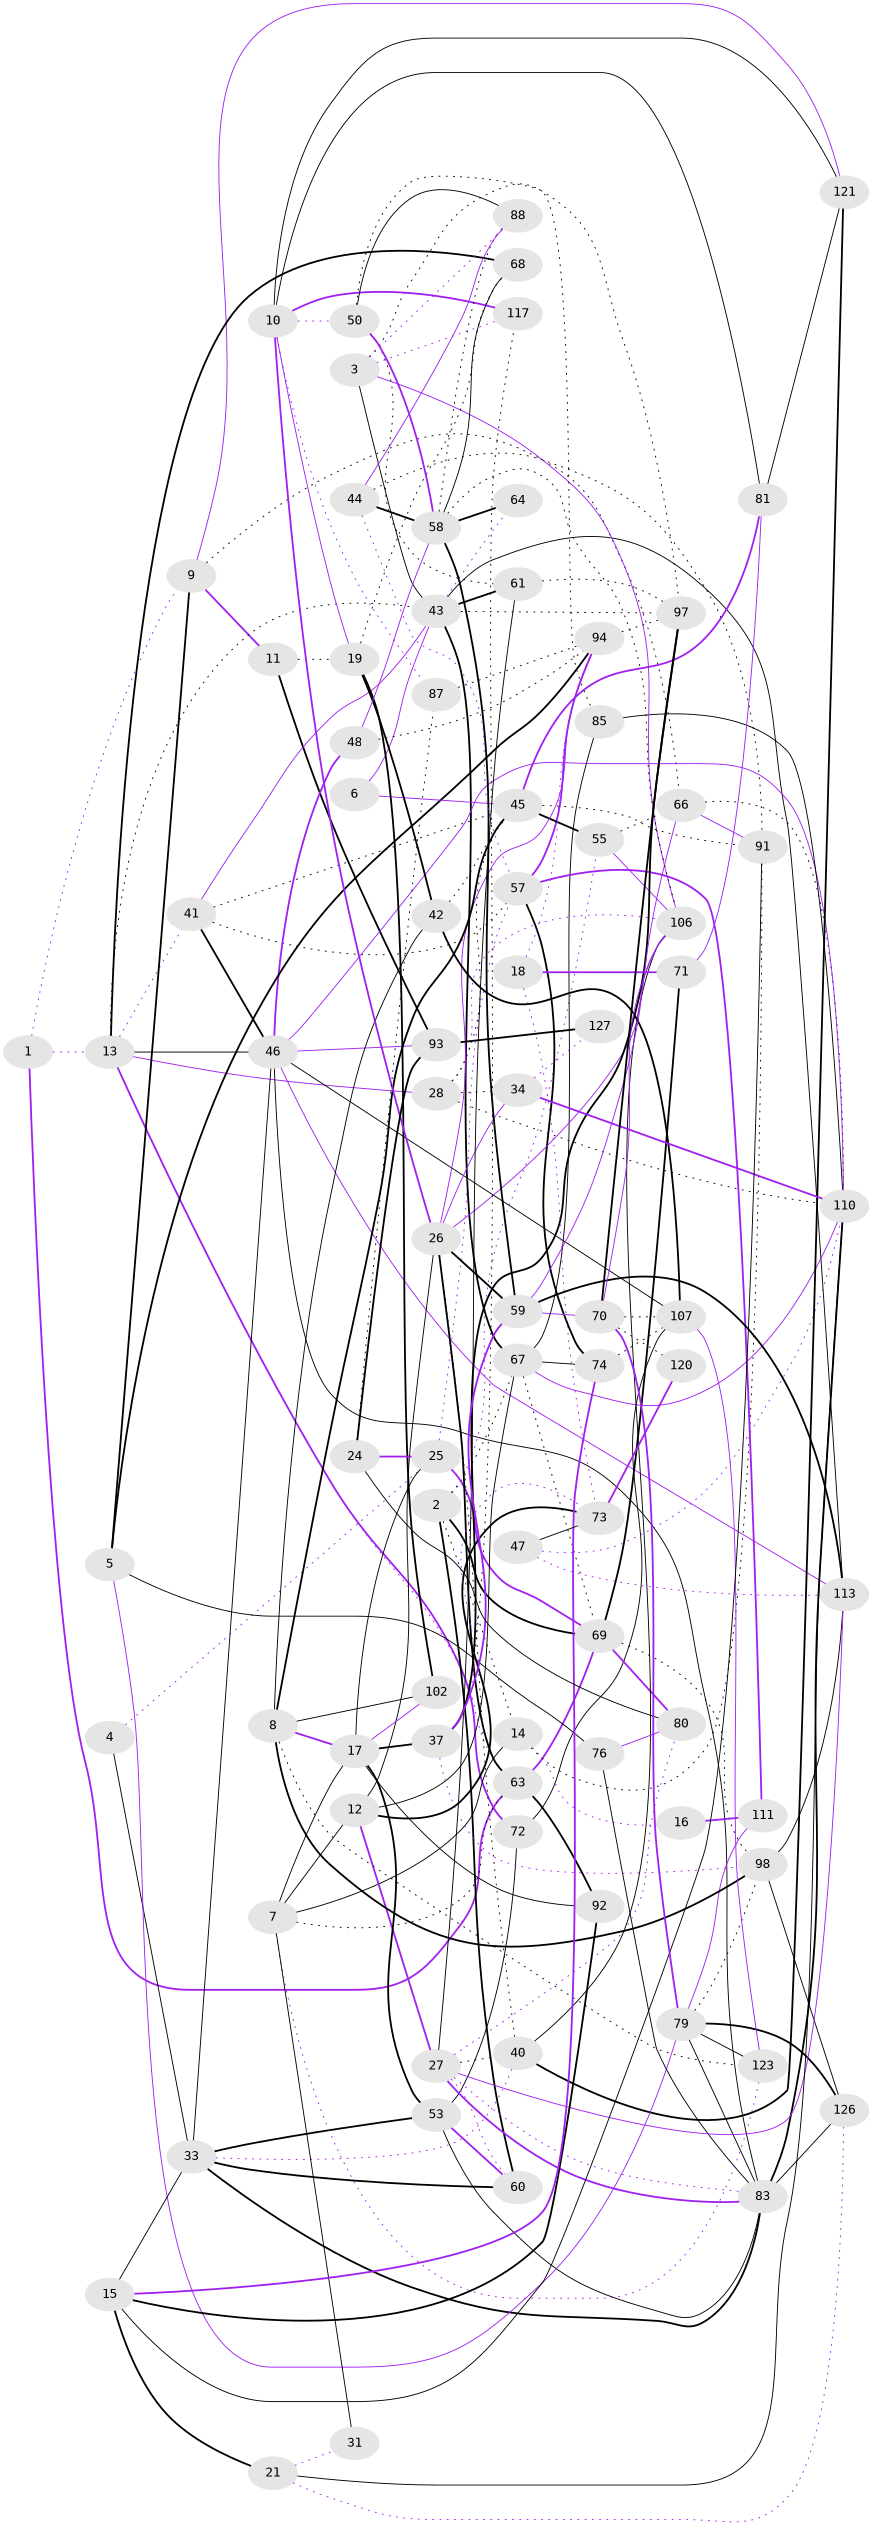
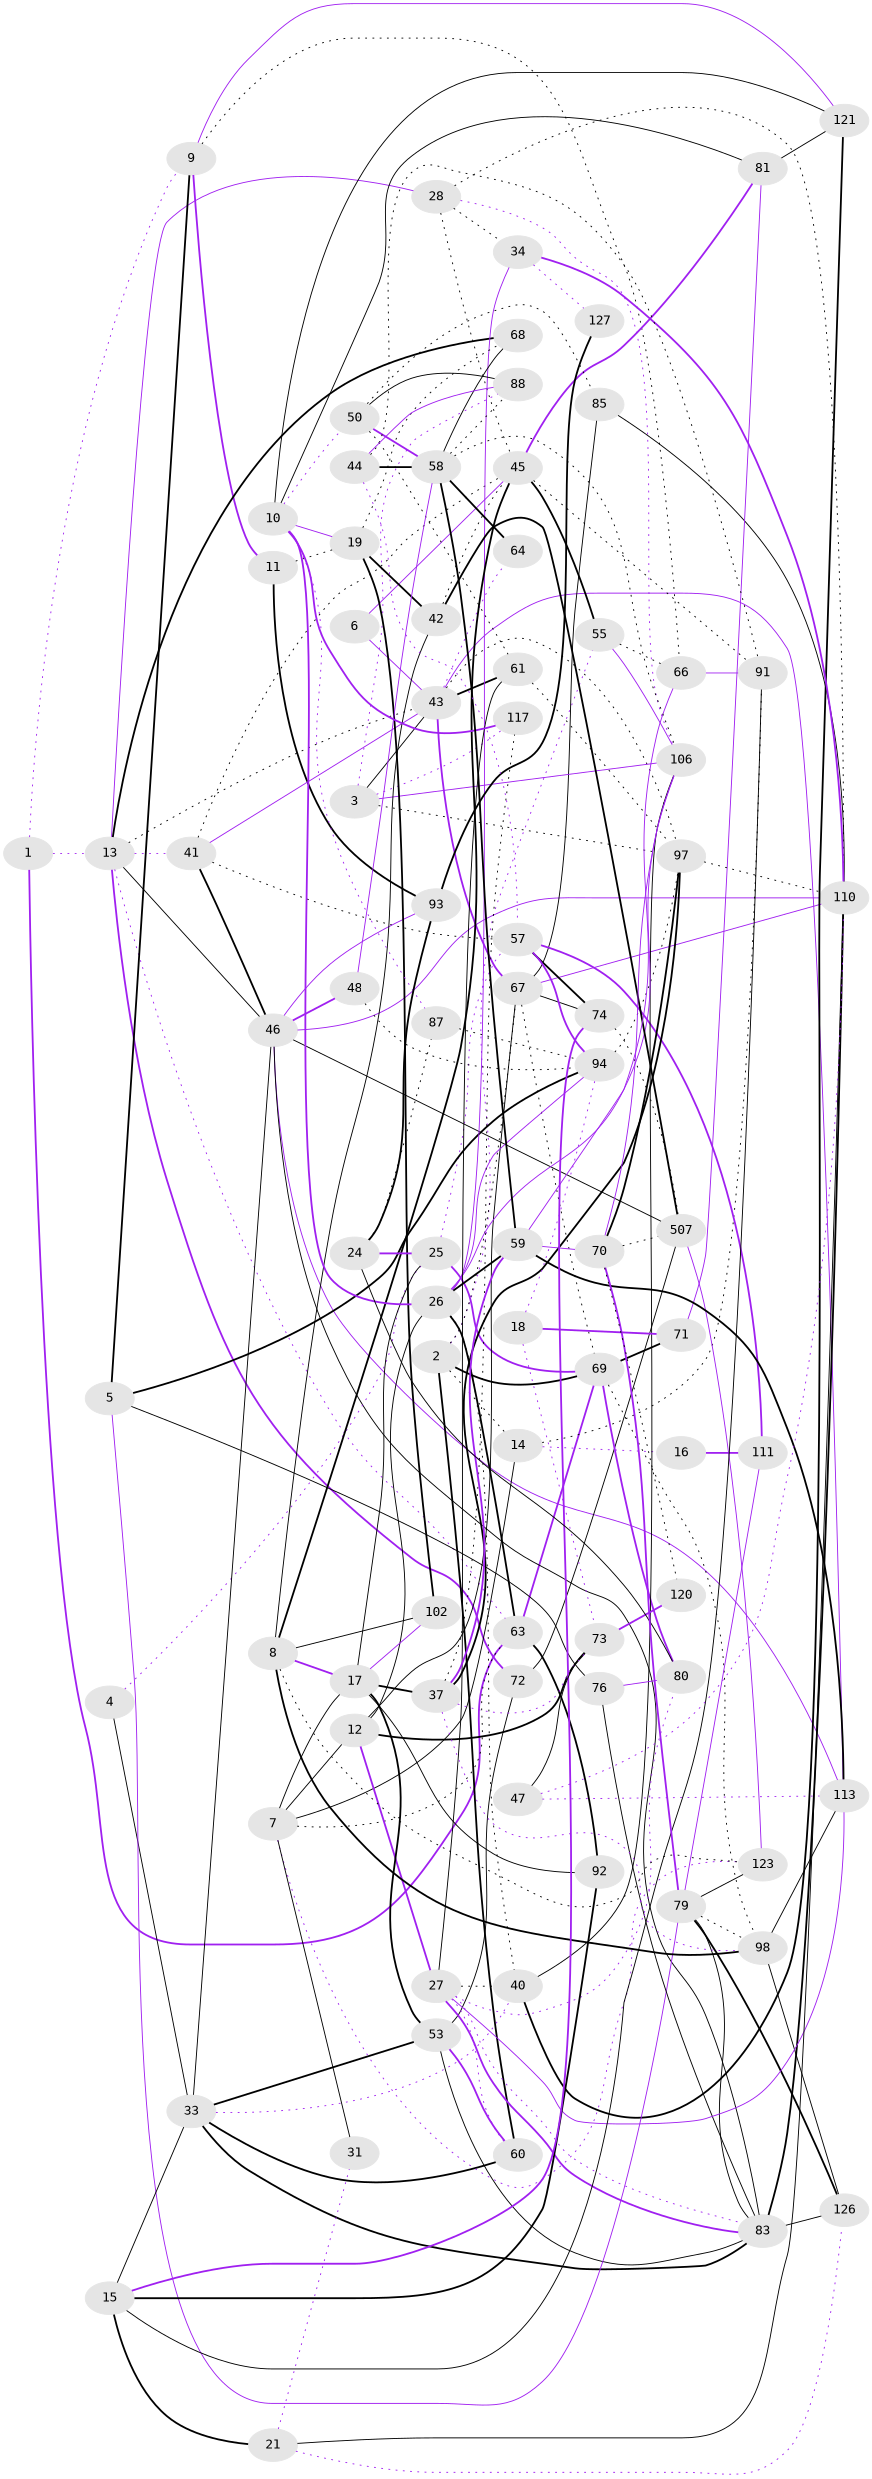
edge "66" -- "110": now "97" -- "110"
edge "43" -- "67": color black -> purple
edge "43" -- "113": color black -> purple
node "107": label "107" -> "507"
